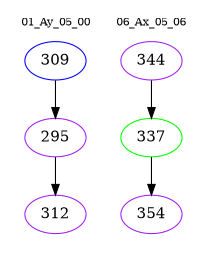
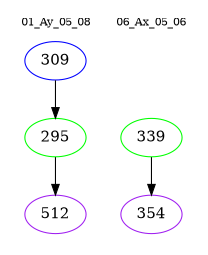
cluster "01_Ay_05_00": label "01_Ay_05_00" -> "01_Ay_05_08"
node "344": removed
node "295": color purple -> green
node "337": label "337" -> "339"
node "312": label "312" -> "512"
